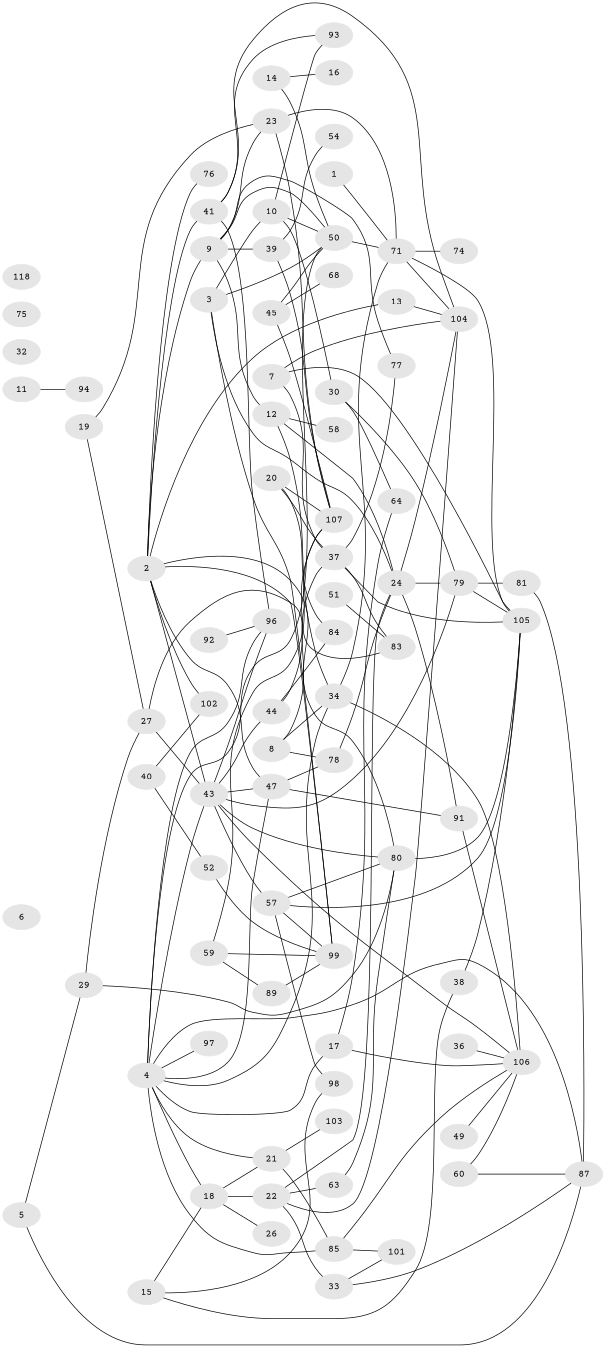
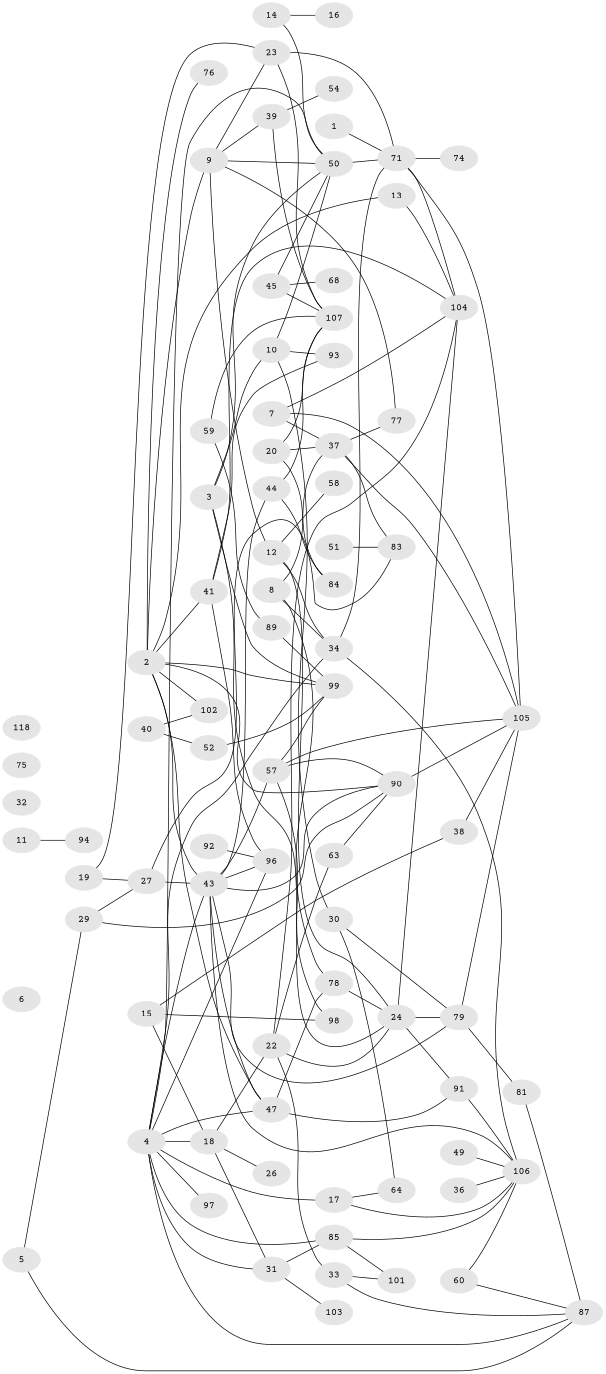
node "80": label "80" -> "90"
edge "59" -- "99": removed
node "21": label "21" -> "31"
